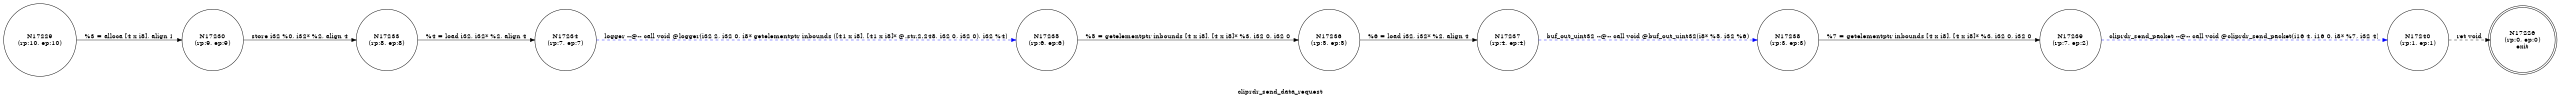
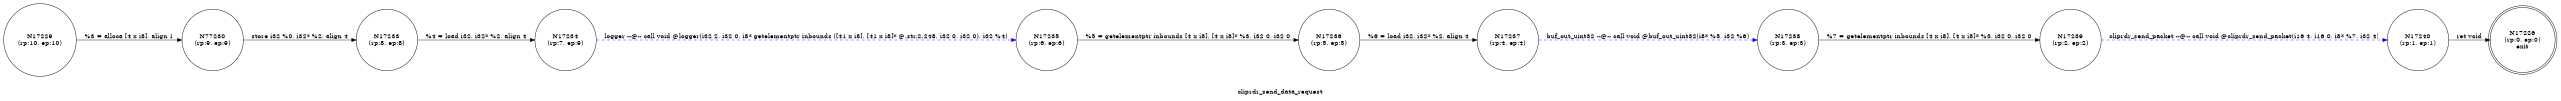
node "N17230 (rp:9, ep:9)": label "N17230 (rp:9, ep:9)" -> "N77230 (rp:9, ep:9)"
node "N17234 (rp:7, ep:7)": label "N17234 (rp:7, ep:7)" -> "N17234 (rp:7, ep:9)"
node "N17239 (rp:7, ep:2)": label "N17239 (rp:7, ep:2)" -> "N17239 (rp:2, ep:2)"
edge "N17240 (rp:1, ep:1)" -> "N17226 (rp:0, ep:0) exit": style dashed -> solid
